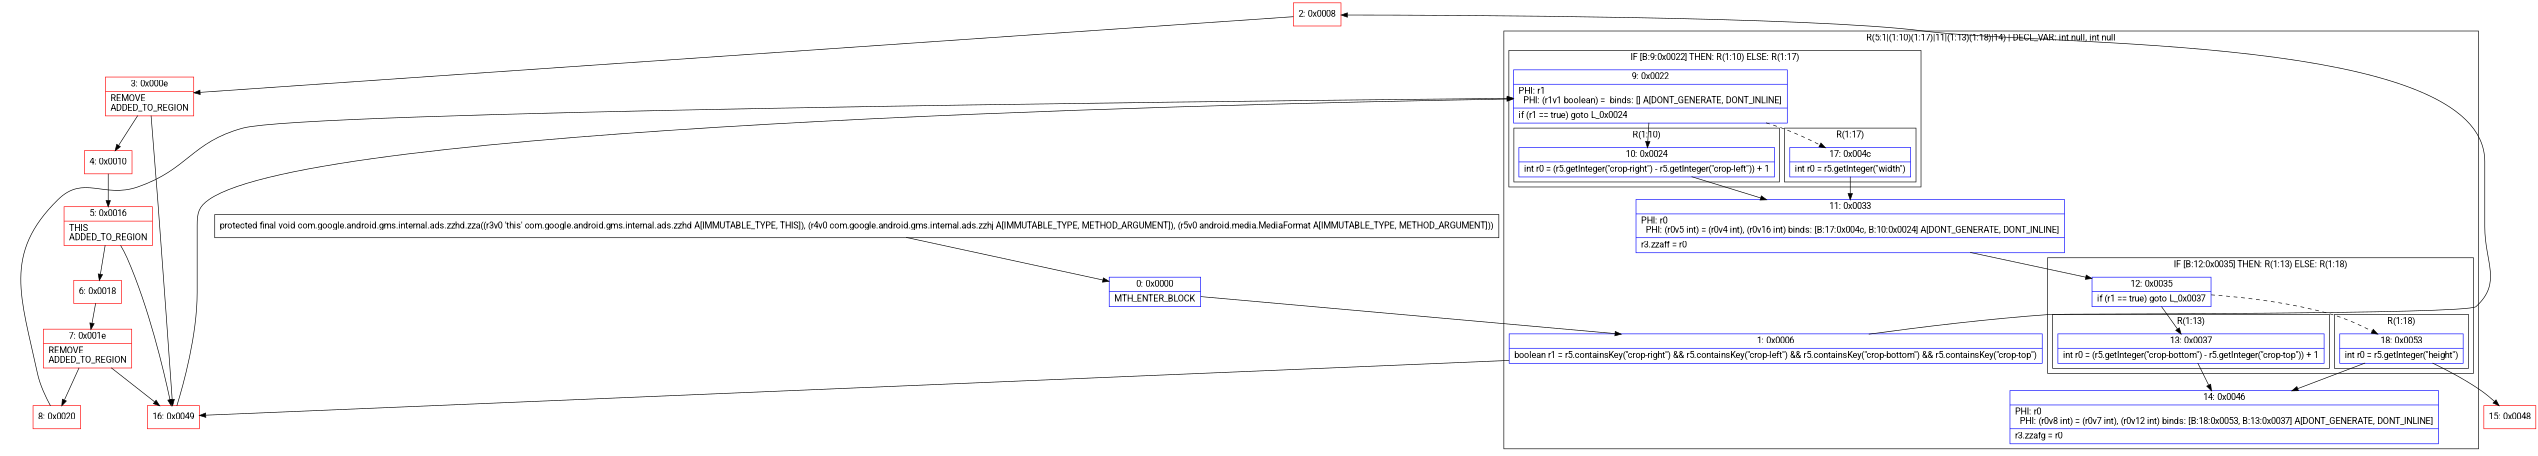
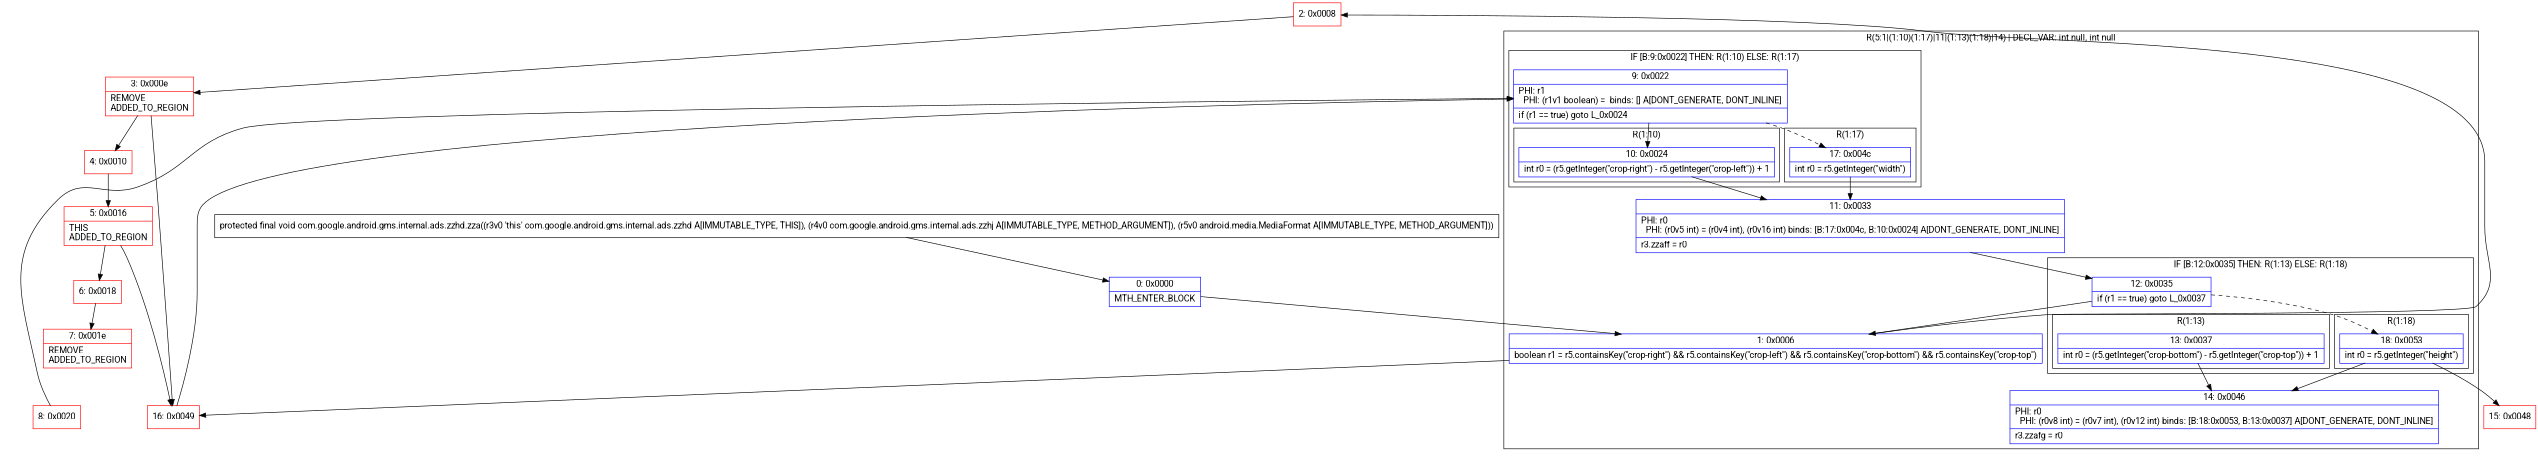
edge "12: 0x0035" -> "13: 0x0037": now "12: 0x0035" -> "1: 0x0006"
edge "7: 0x001e" -> "8: 0x0020": removed
edge "7: 0x001e" -> "16: 0x0049": removed
